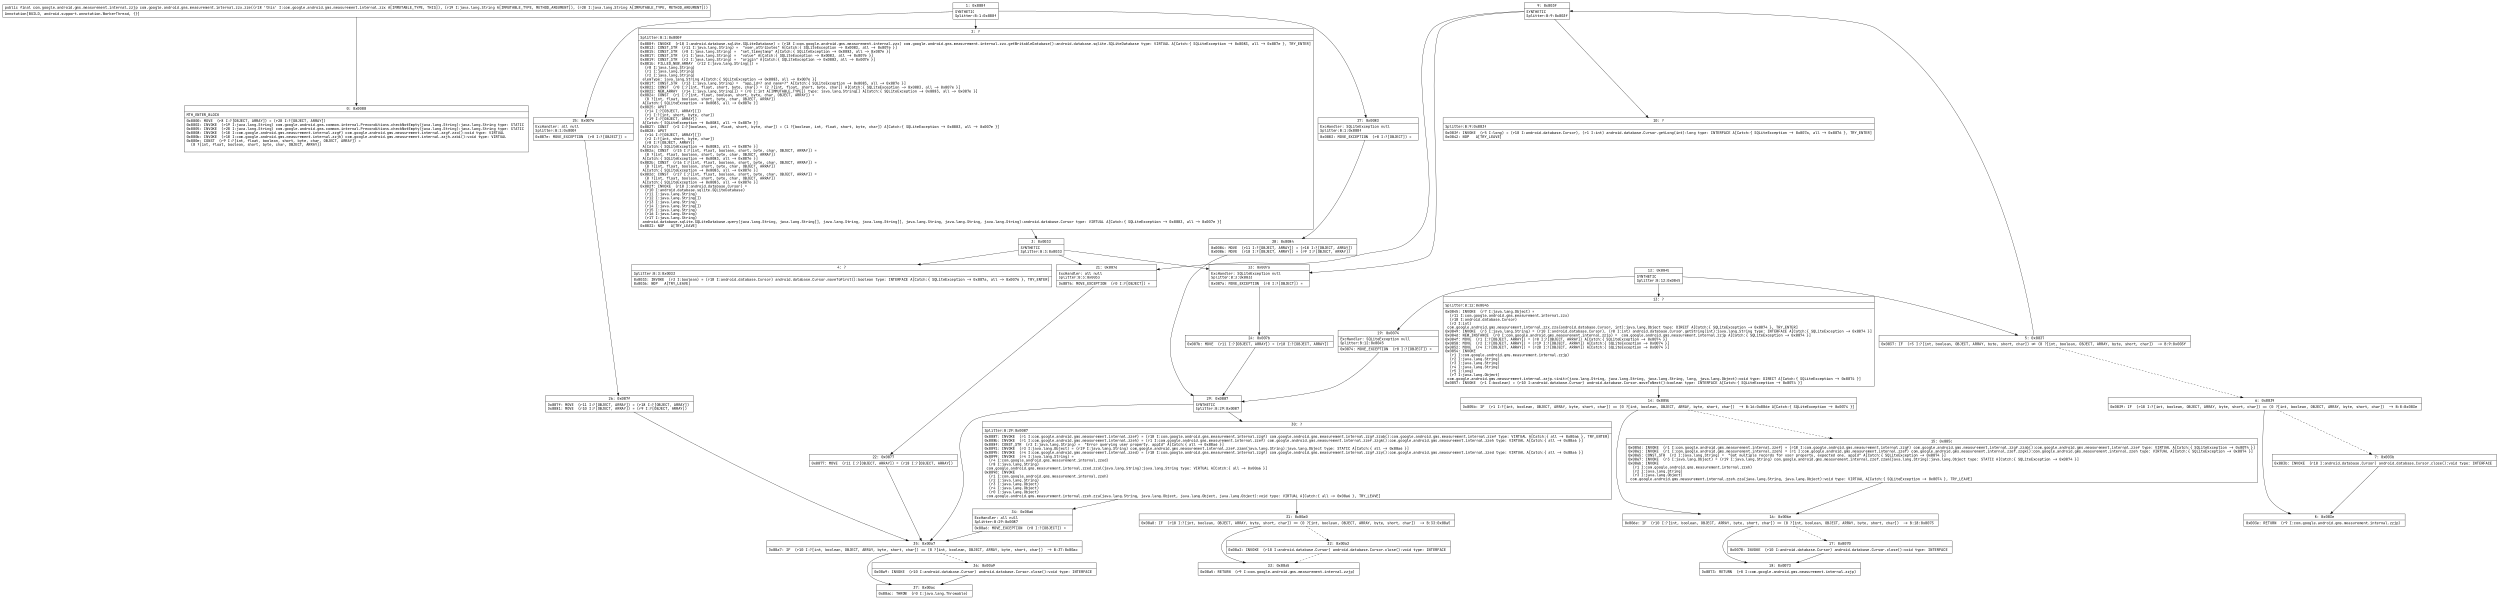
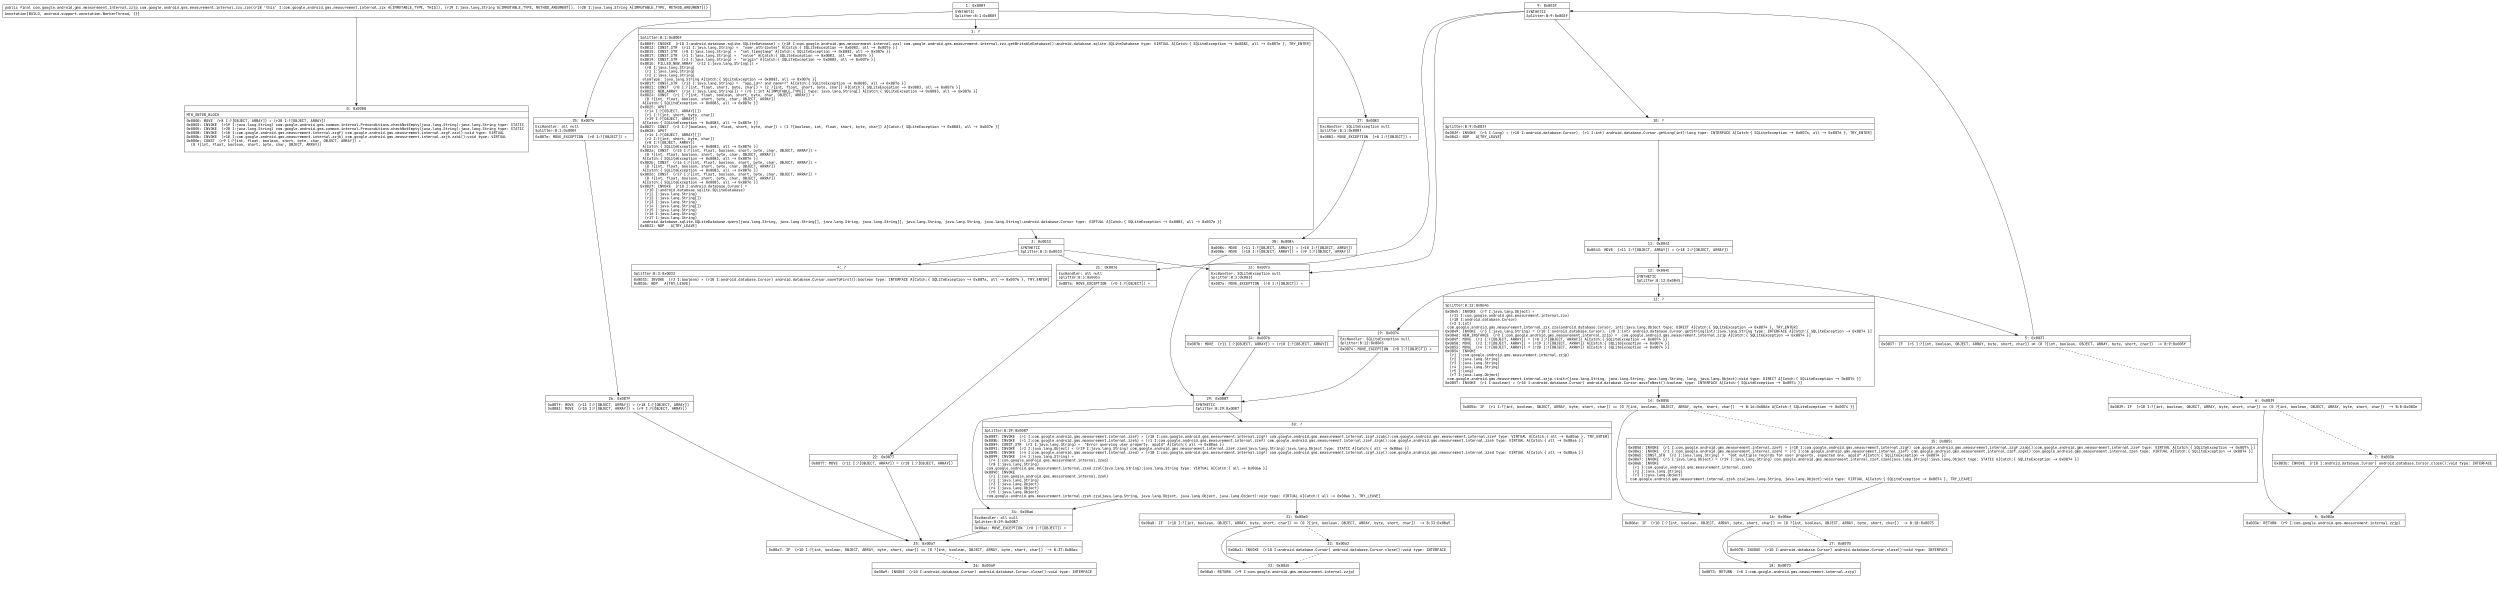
node "11: 0x0043": added
edge "29: 0x0087" -> "35: 0x00a7": now "29: 0x0087" -> "34: 0x00a6"
node "37: 0x00ac": removed
